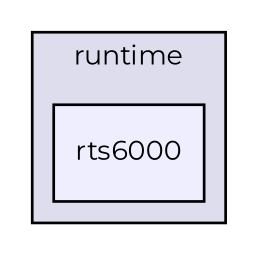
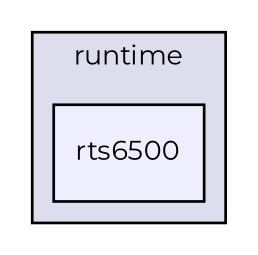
node "rts6000": label "rts6000" -> "rts6500"
